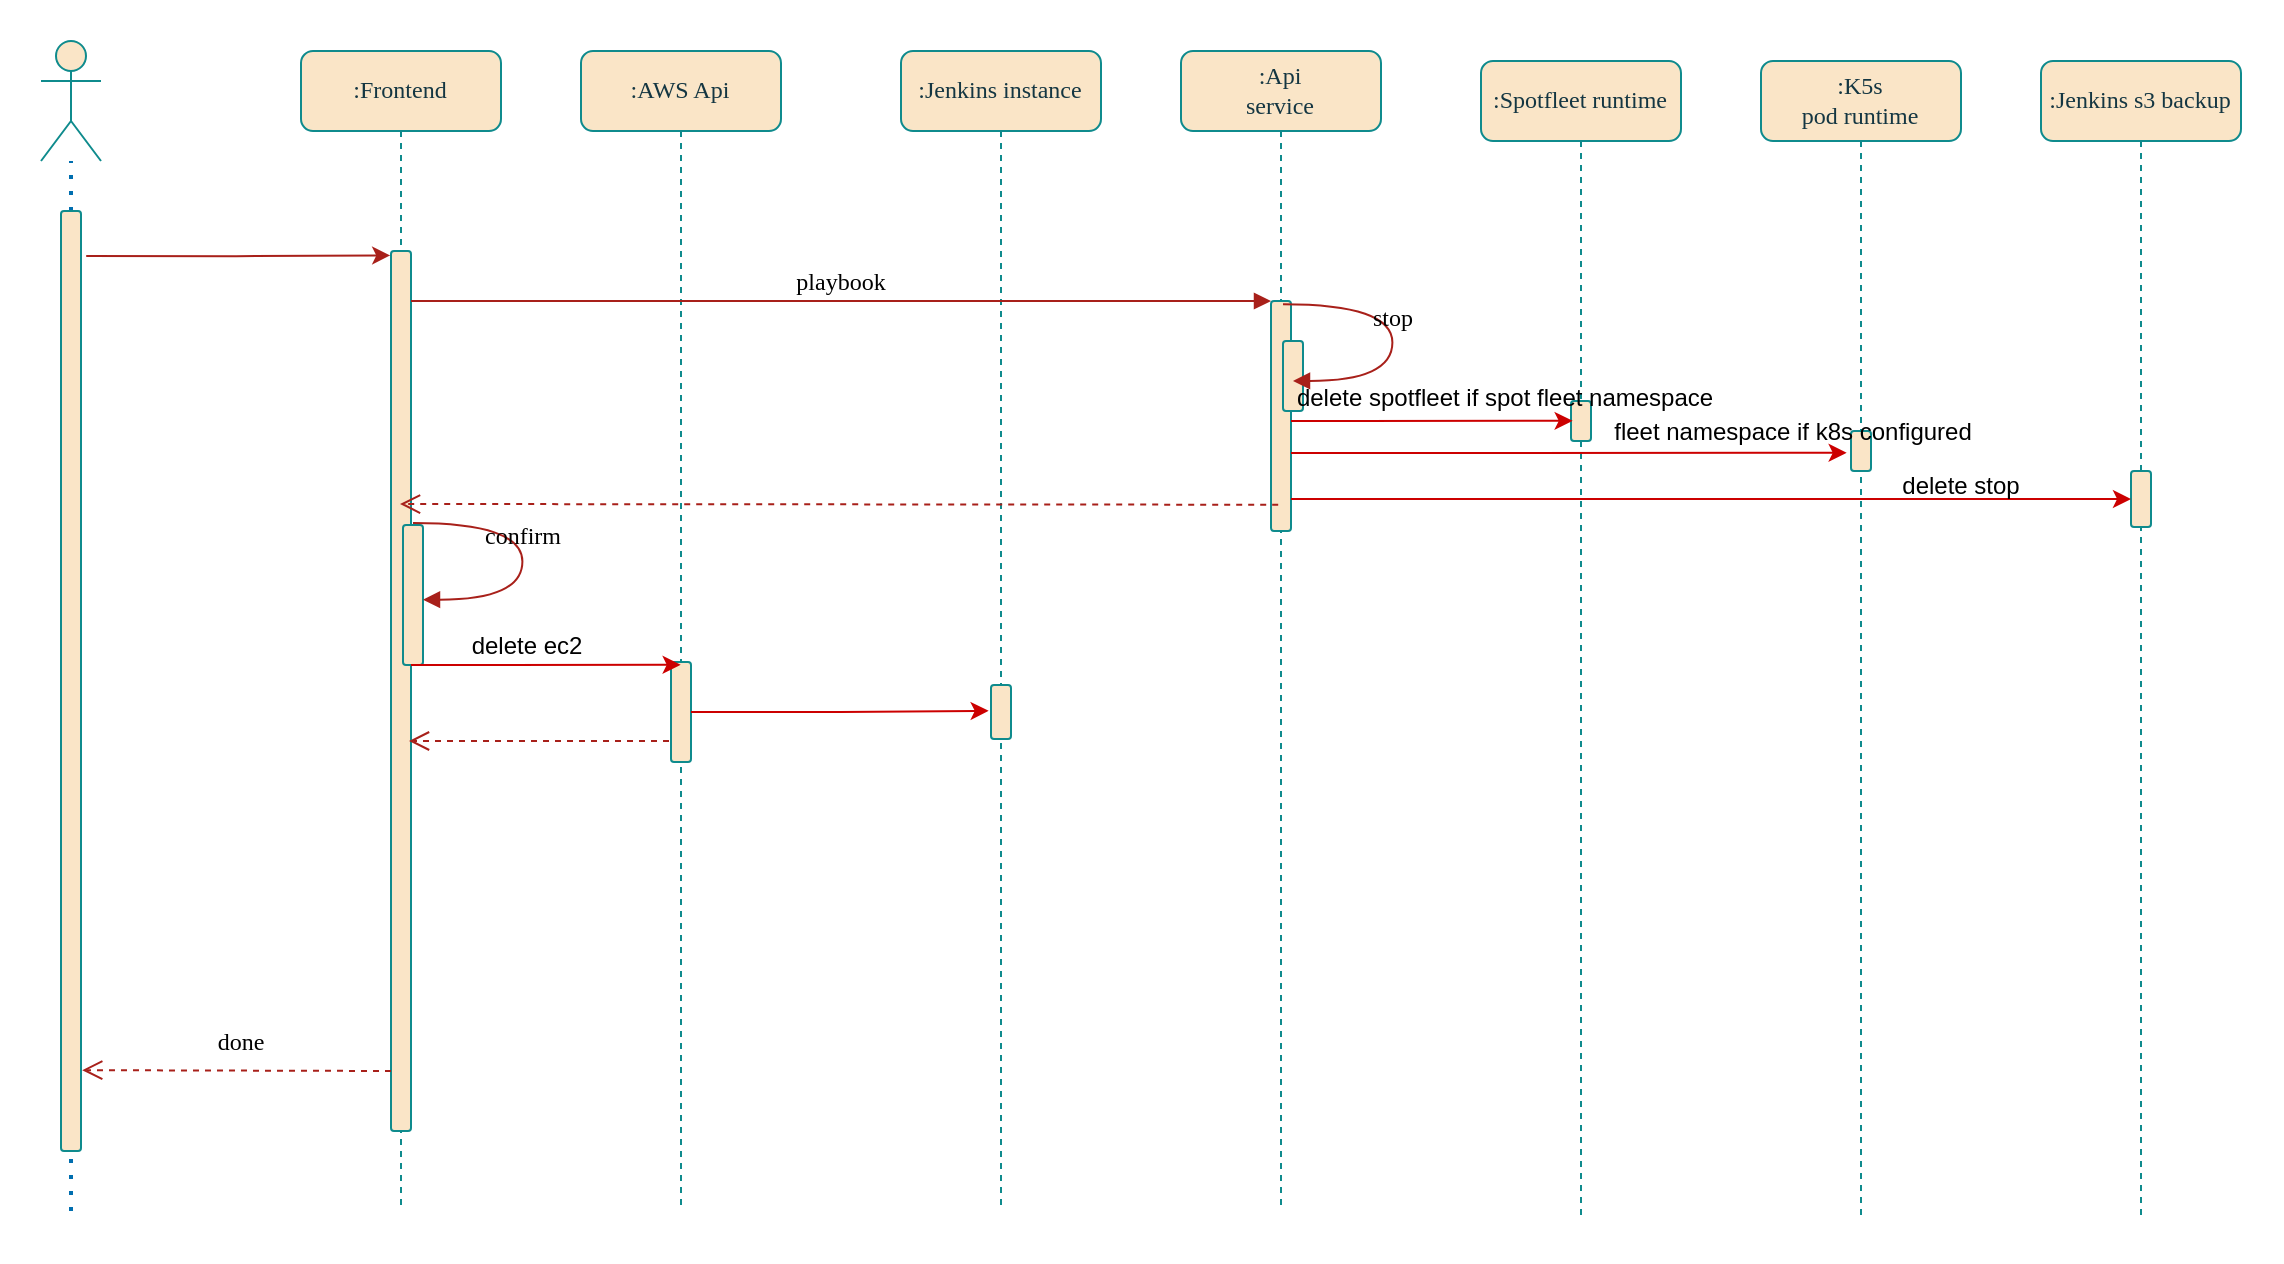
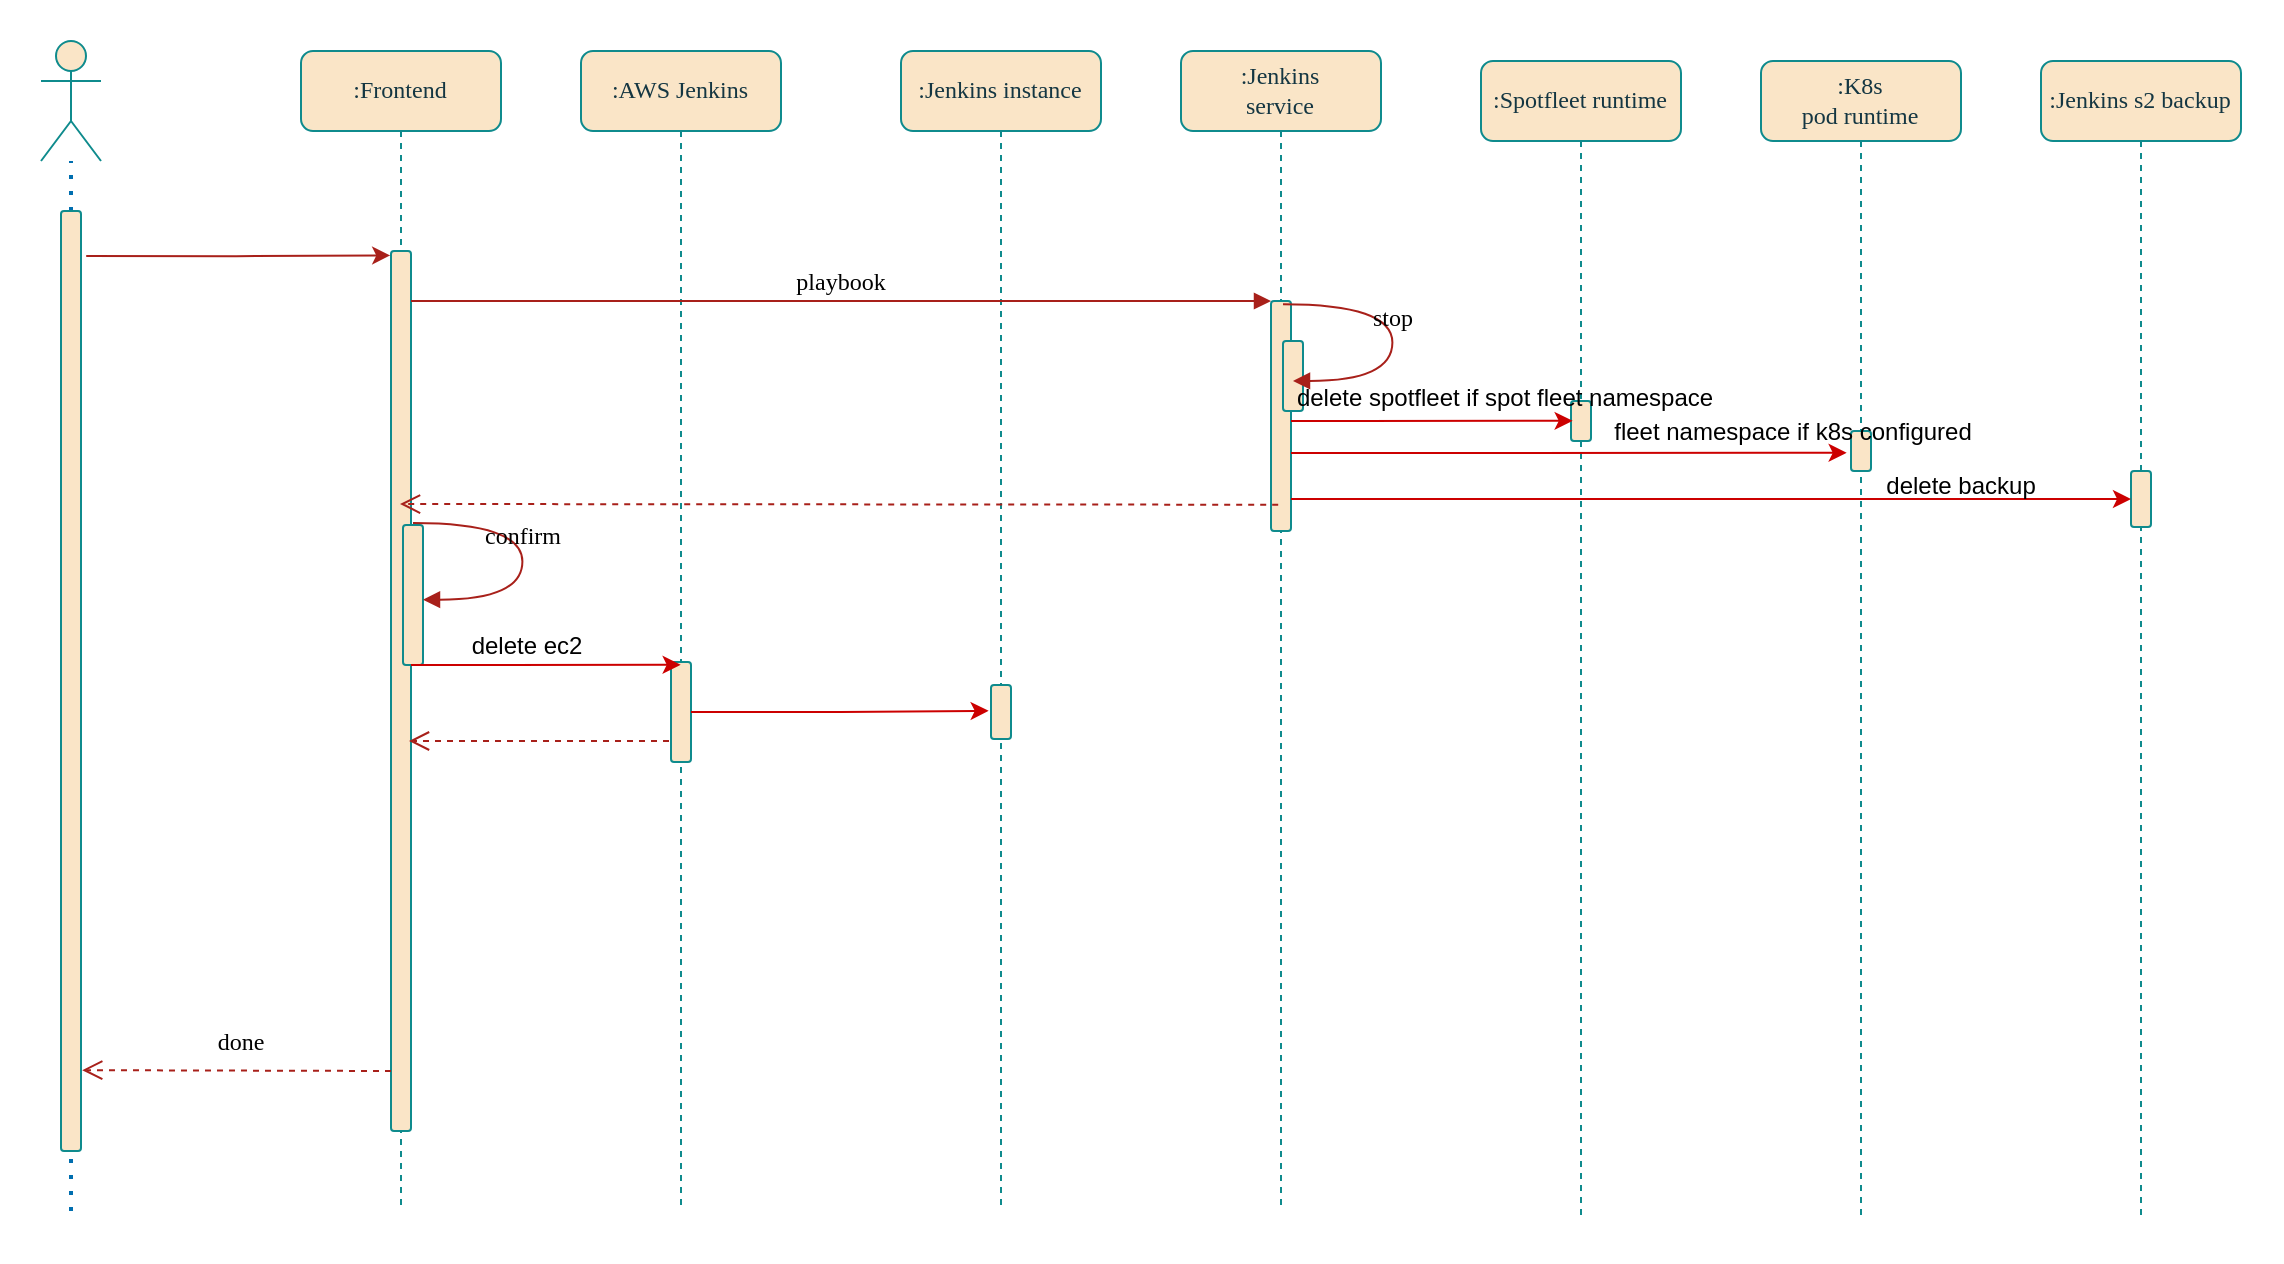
node ":AWS Api": label ":AWS Api" -> ":AWS Jenkins"
node ":Api service": label ":Api service" -> ":Jenkins service"
node ":K5s pod runtime": label ":K5s pod runtime" -> ":K8s pod runtime"
node ":Jenkins s3 backup": label ":Jenkins s3 backup" -> ":Jenkins s2 backup"
node "delete stop": label "delete stop" -> "delete backup"
